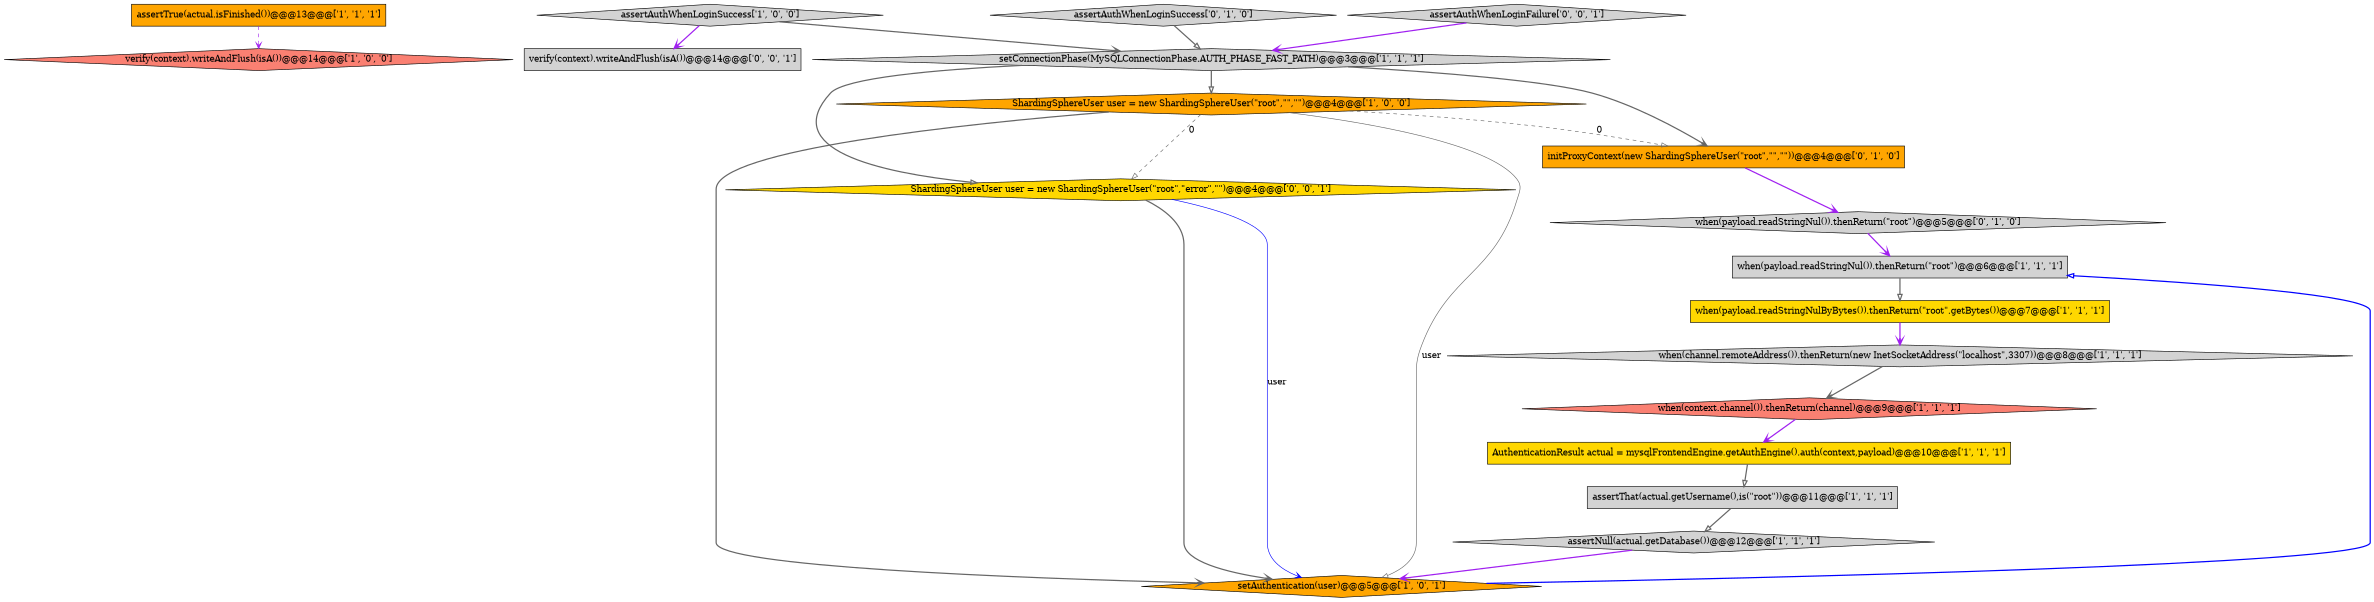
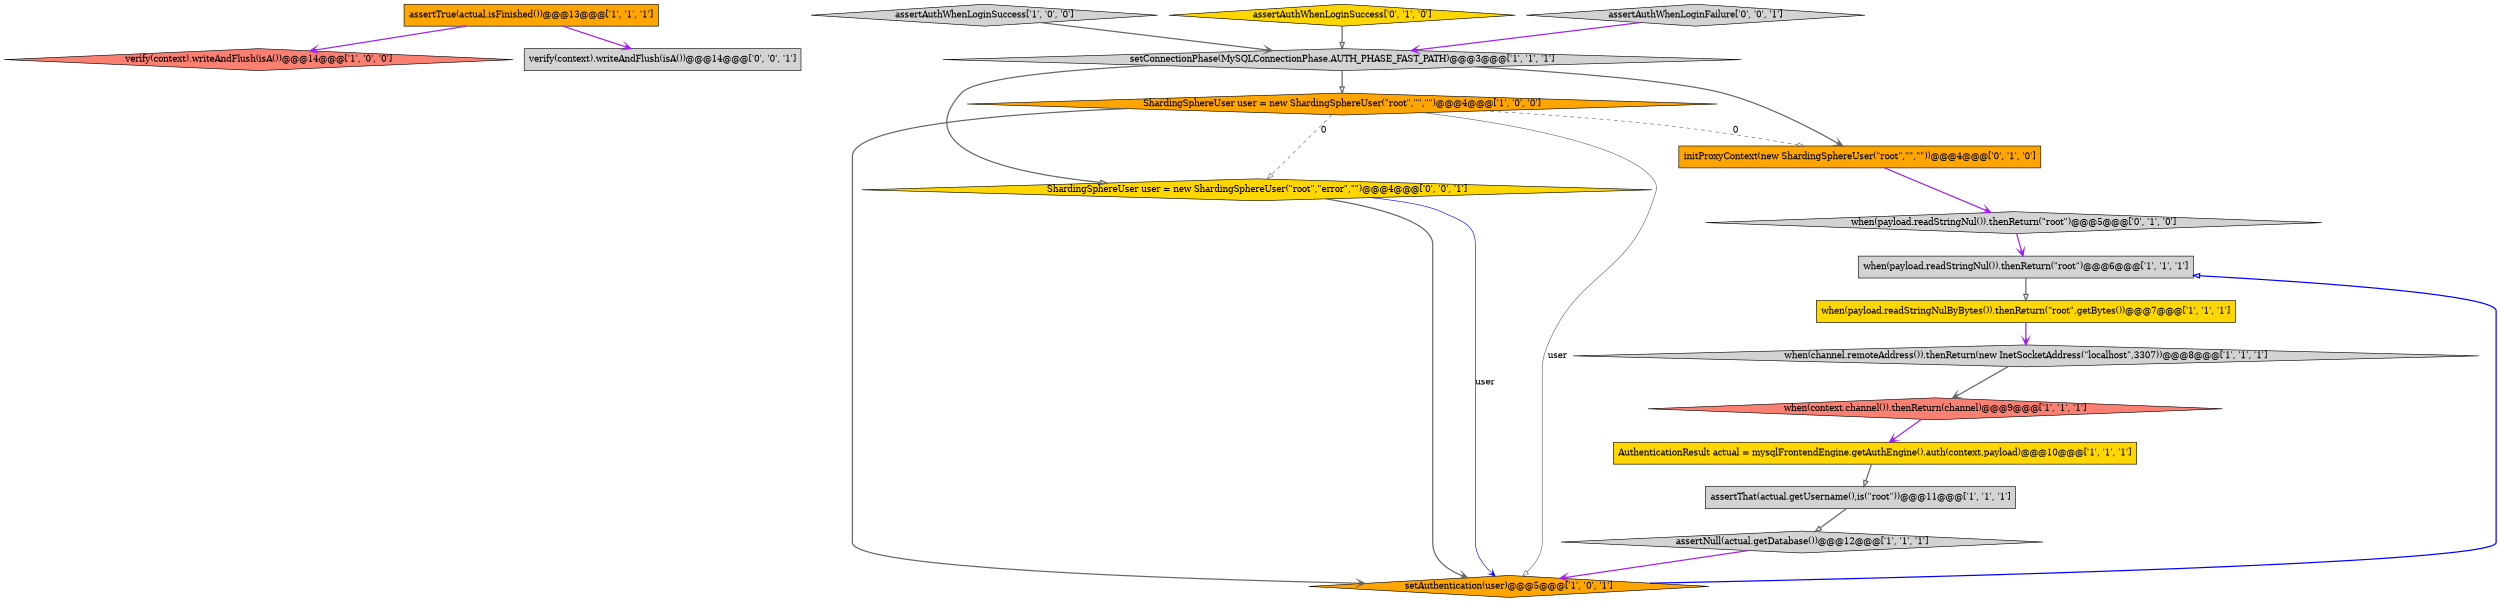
node "assertAuthWhenLoginSuccess['0', '1', '0']": fillcolor lightgrey -> gold
edge "assertTrue(actual.isFinished())@@@13@@@['1', '1', '1']" -> "verify(context).writeAndFlush(isA())@@@14@@@['1', '0', '0']": style dashed -> bold
edge "assertAuthWhenLoginSuccess['1', '0', '0']" -> "verify(context).writeAndFlush(isA())@@@14@@@['0', '0', '1']": now "assertTrue(actual.isFinished())@@@13@@@['1', '1', '1']" -> "verify(context).writeAndFlush(isA())@@@14@@@['0', '0', '1']"
